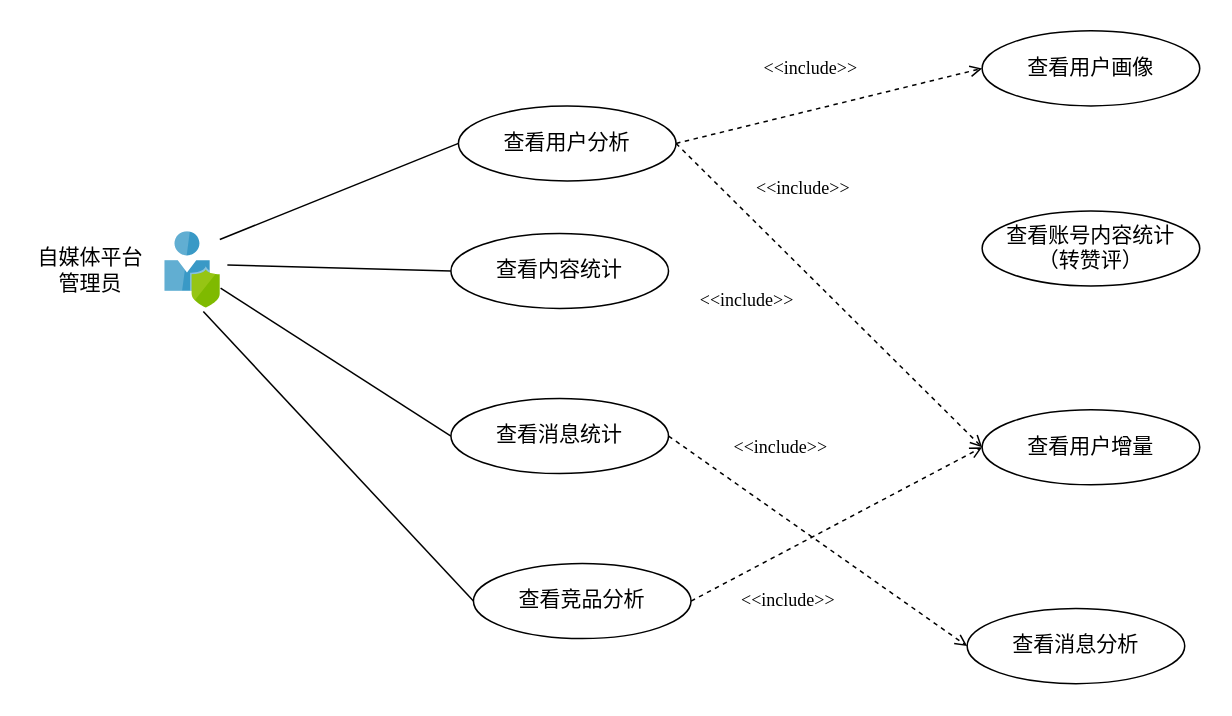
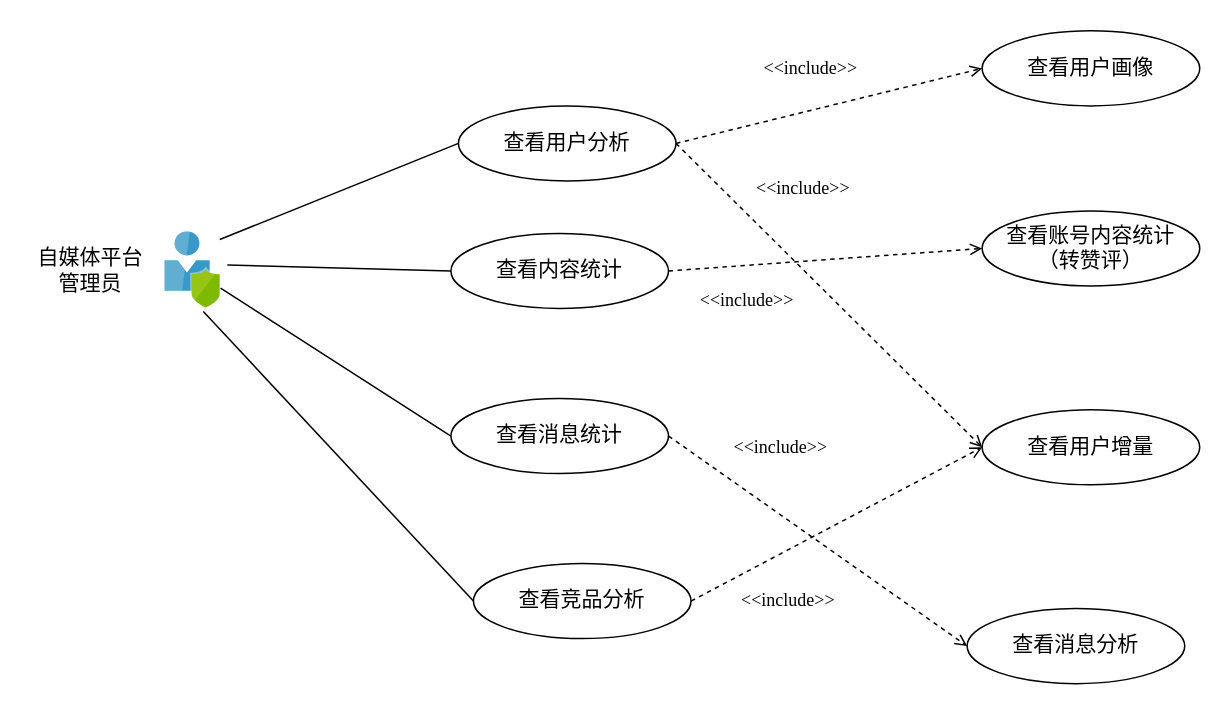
edge "查看内容统计" -> "查看账号内容统计 （转赞评）": added
